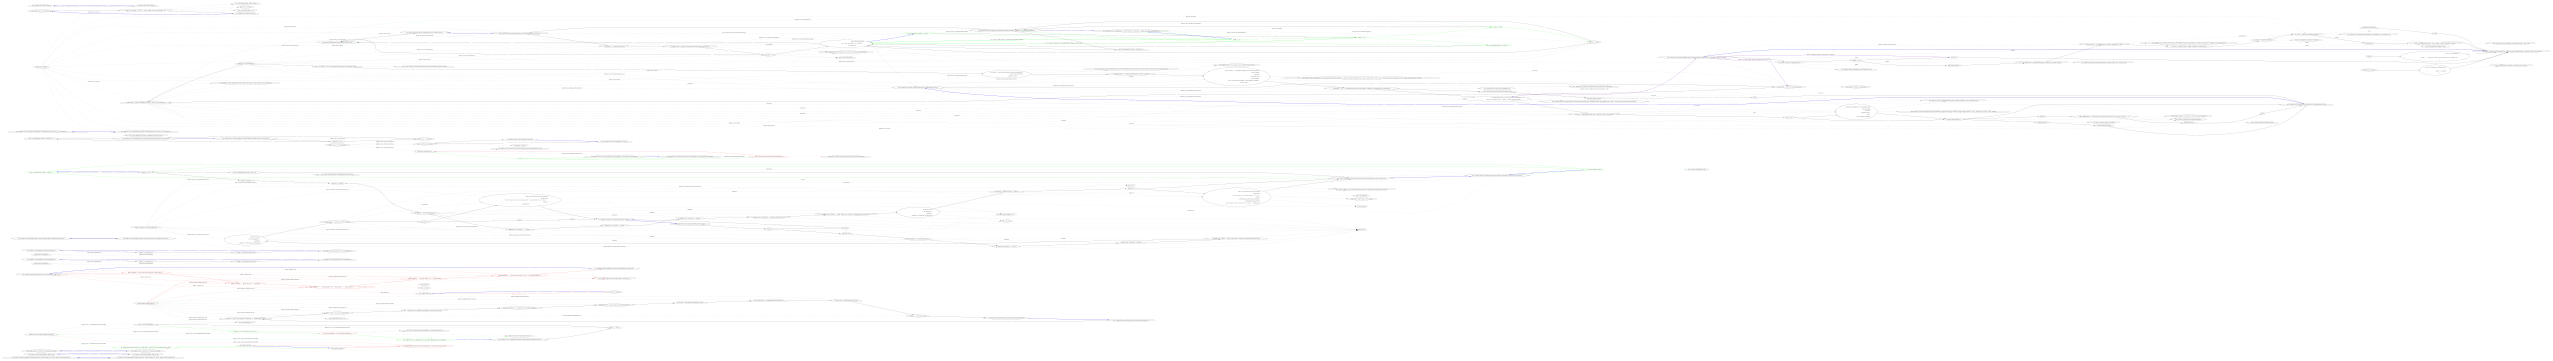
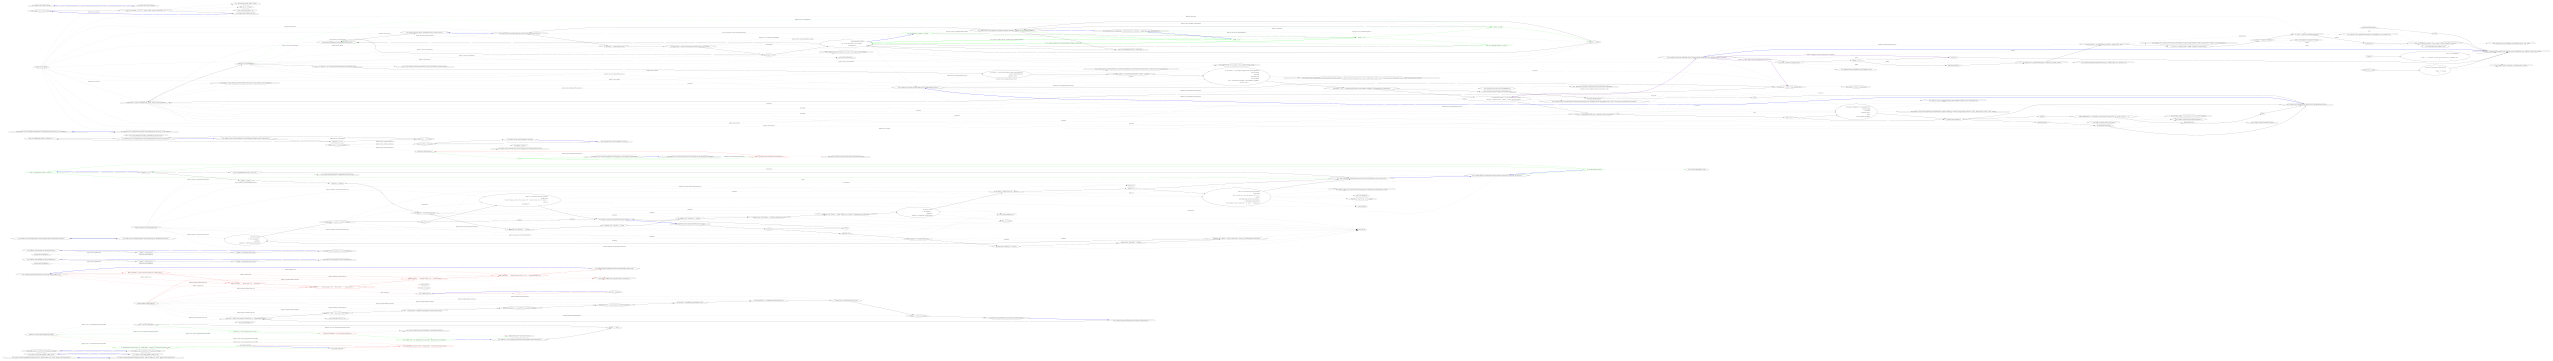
edge "Hangfire.BackgroundJobServerOptions" -> "Entry Mock<JobStorage>.cstr": now "Hangfire.BackgroundJobServerOptions" -> "ServerTimeout = ServerWatchdog.DefaultServerTimeout"
